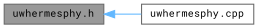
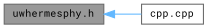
node "uwhermesphy.cpp": label "uwhermesphy.cpp" -> "cpp.cpp"
